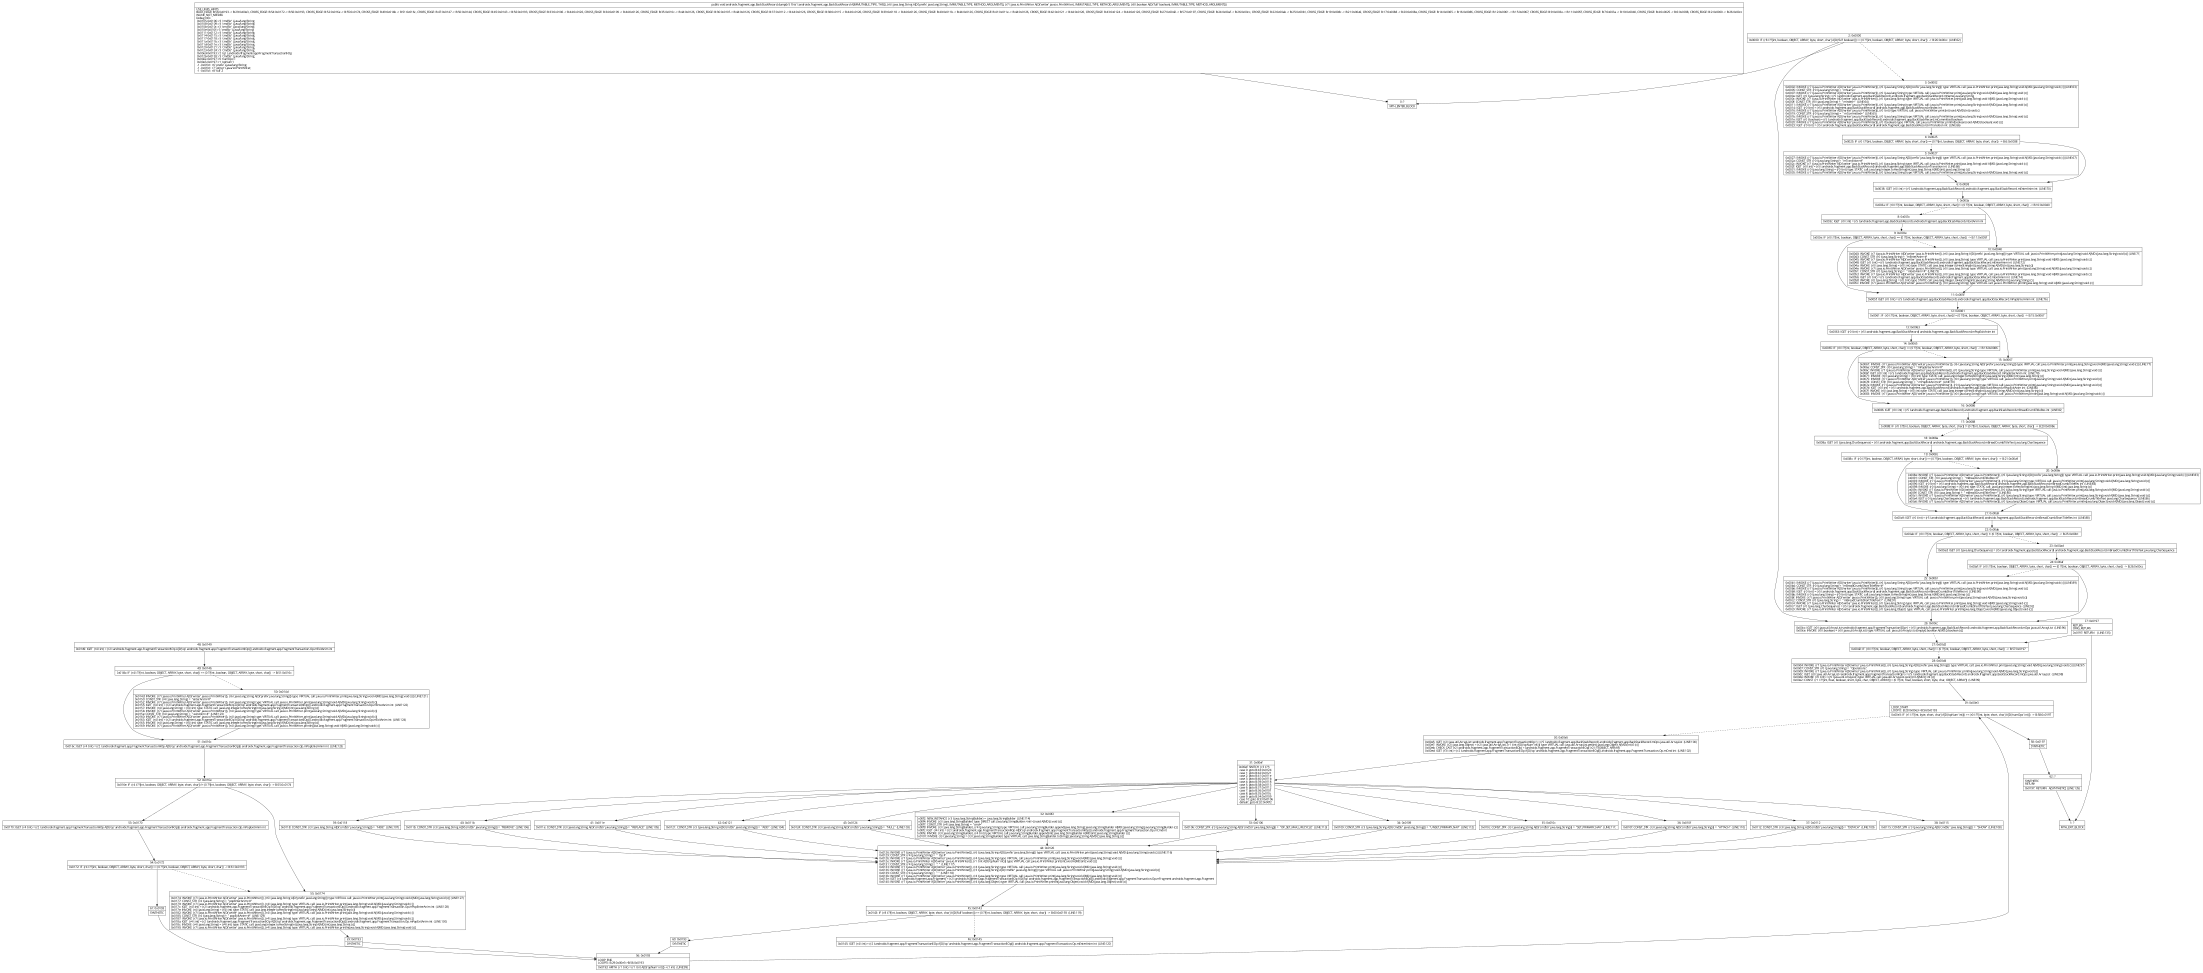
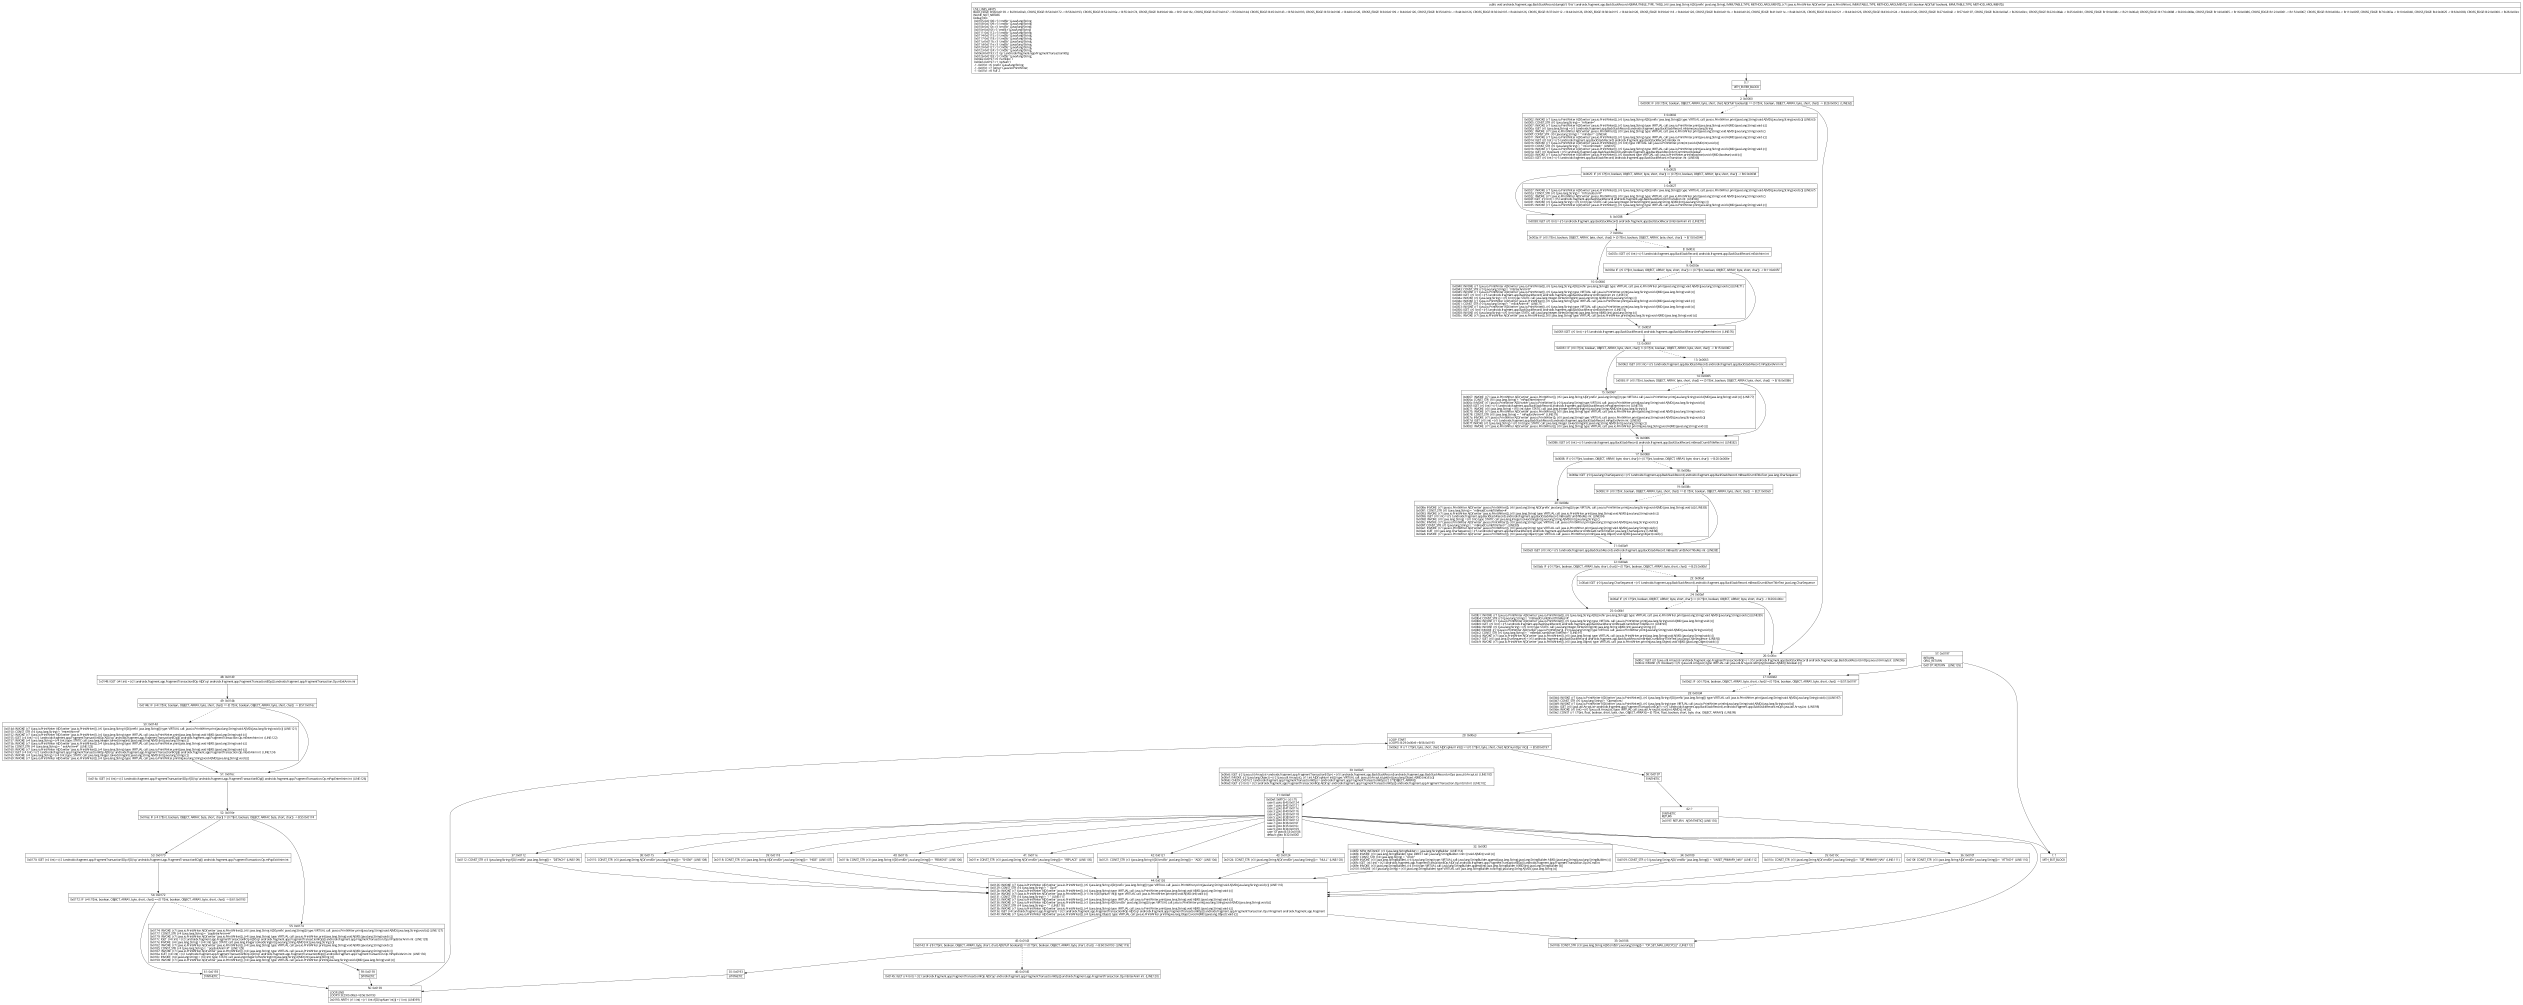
edge "2: 0x0000" -> "0: ?": reversed
edge "33: 0x0106" -> "44: 0x0126": reversed
